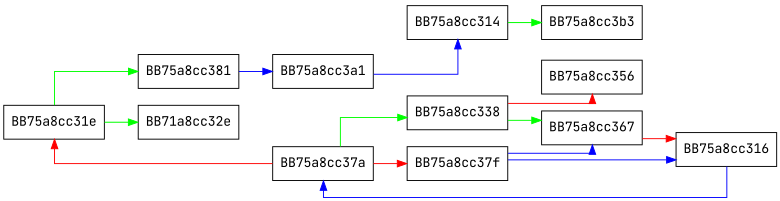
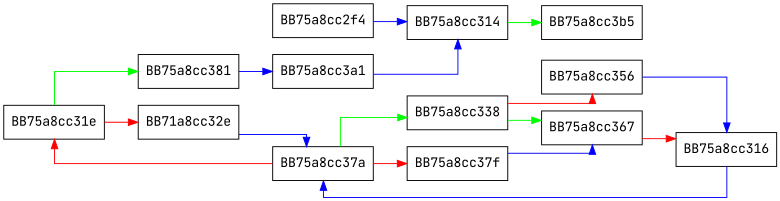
node "BB75a8cc2f4": added
node "BB75a8cc3b3": label "BB75a8cc3b3" -> "BB75a8cc3b5"
edge "BB75a8cc31e" -> "BB71a8cc32e": color green -> red
edge "BB71a8cc32e" -> "BB75a8cc37a": added
edge "BB75a8cc37f" -> "BB75a8cc316": now "BB75a8cc356" -> "BB75a8cc316"
